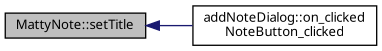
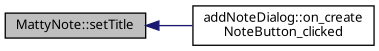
node "addNoteDialog::on_clicked NoteButton_clicked": label "addNoteDialog::on_clicked NoteButton_clicked" -> "addNoteDialog::on_create NoteButton_clicked"
